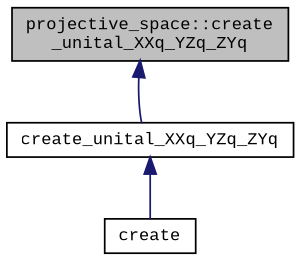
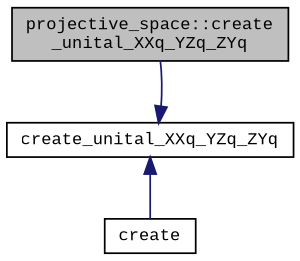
edge "create_unital_XXq_YZq_ZYq" -> "projective_space::create _unital_XXq_YZq_ZYq": reversed
